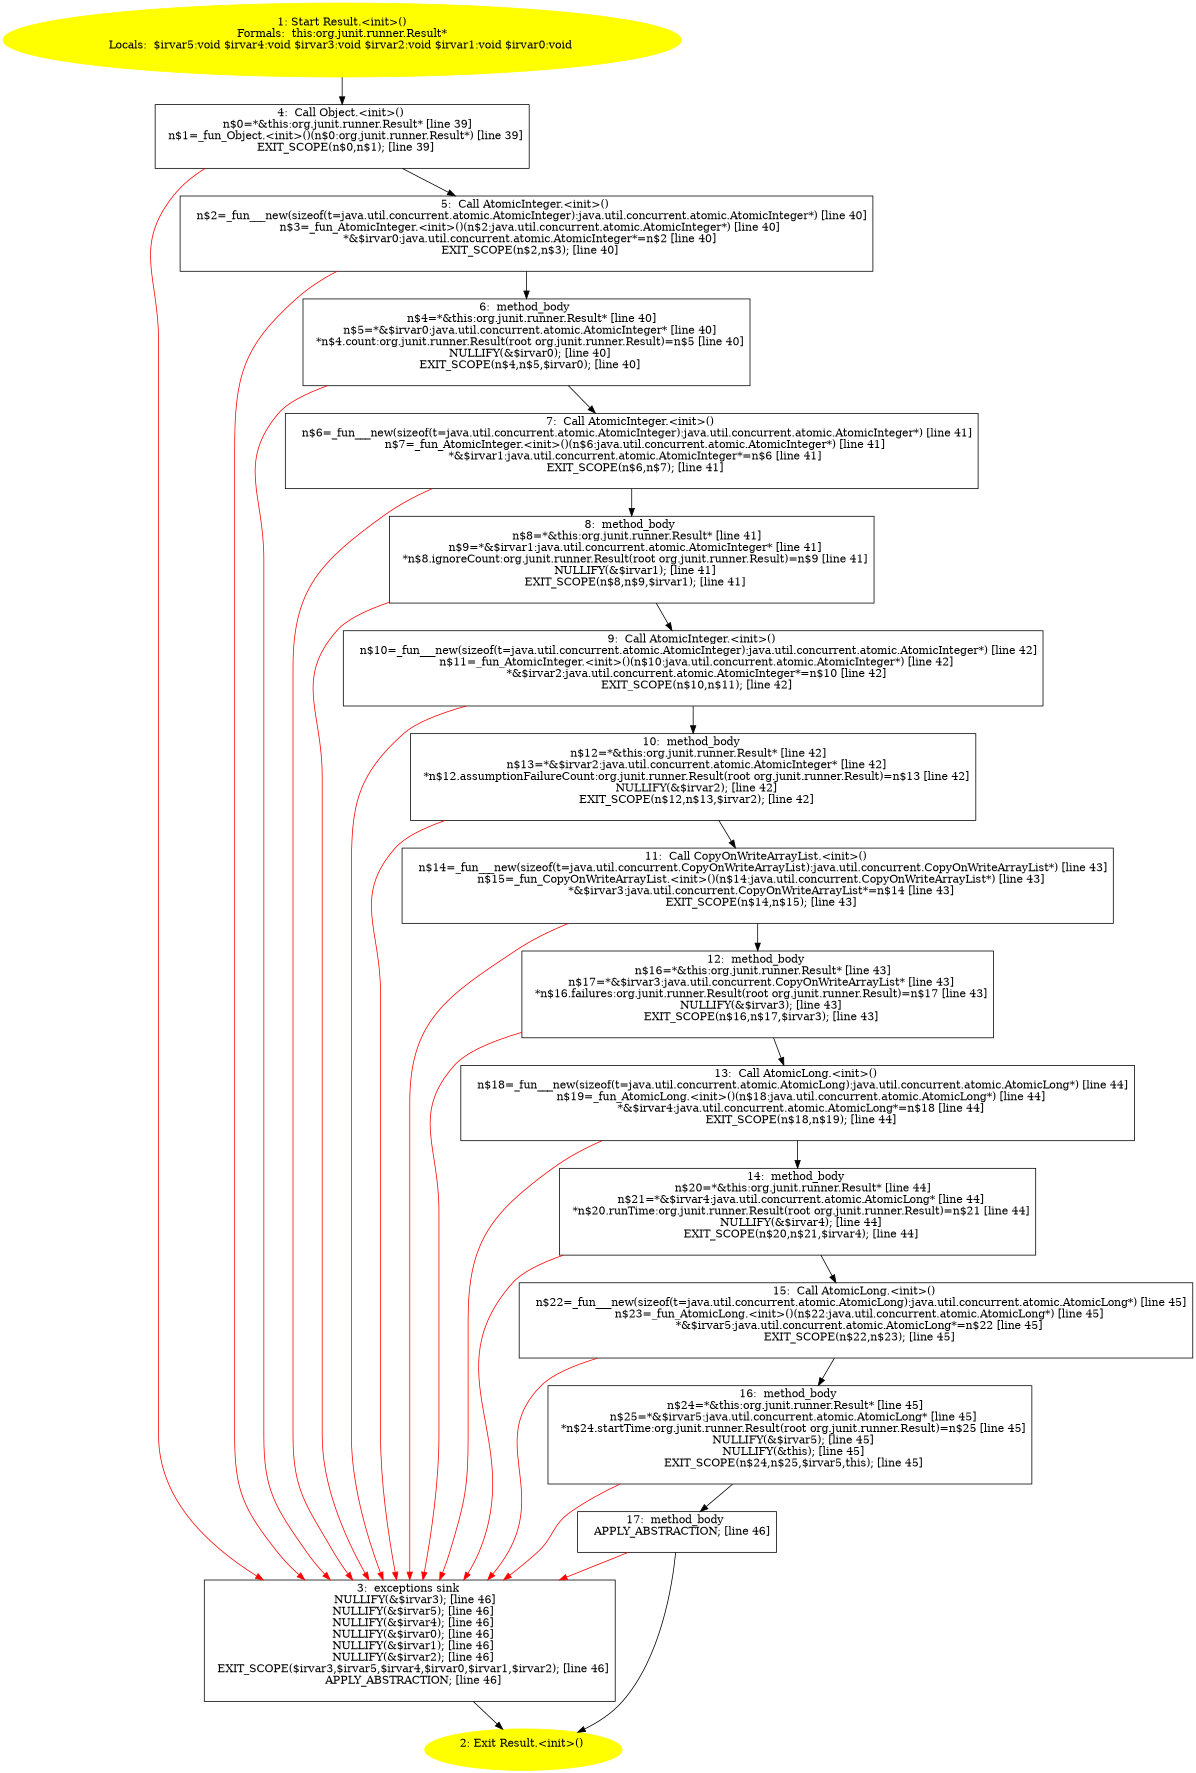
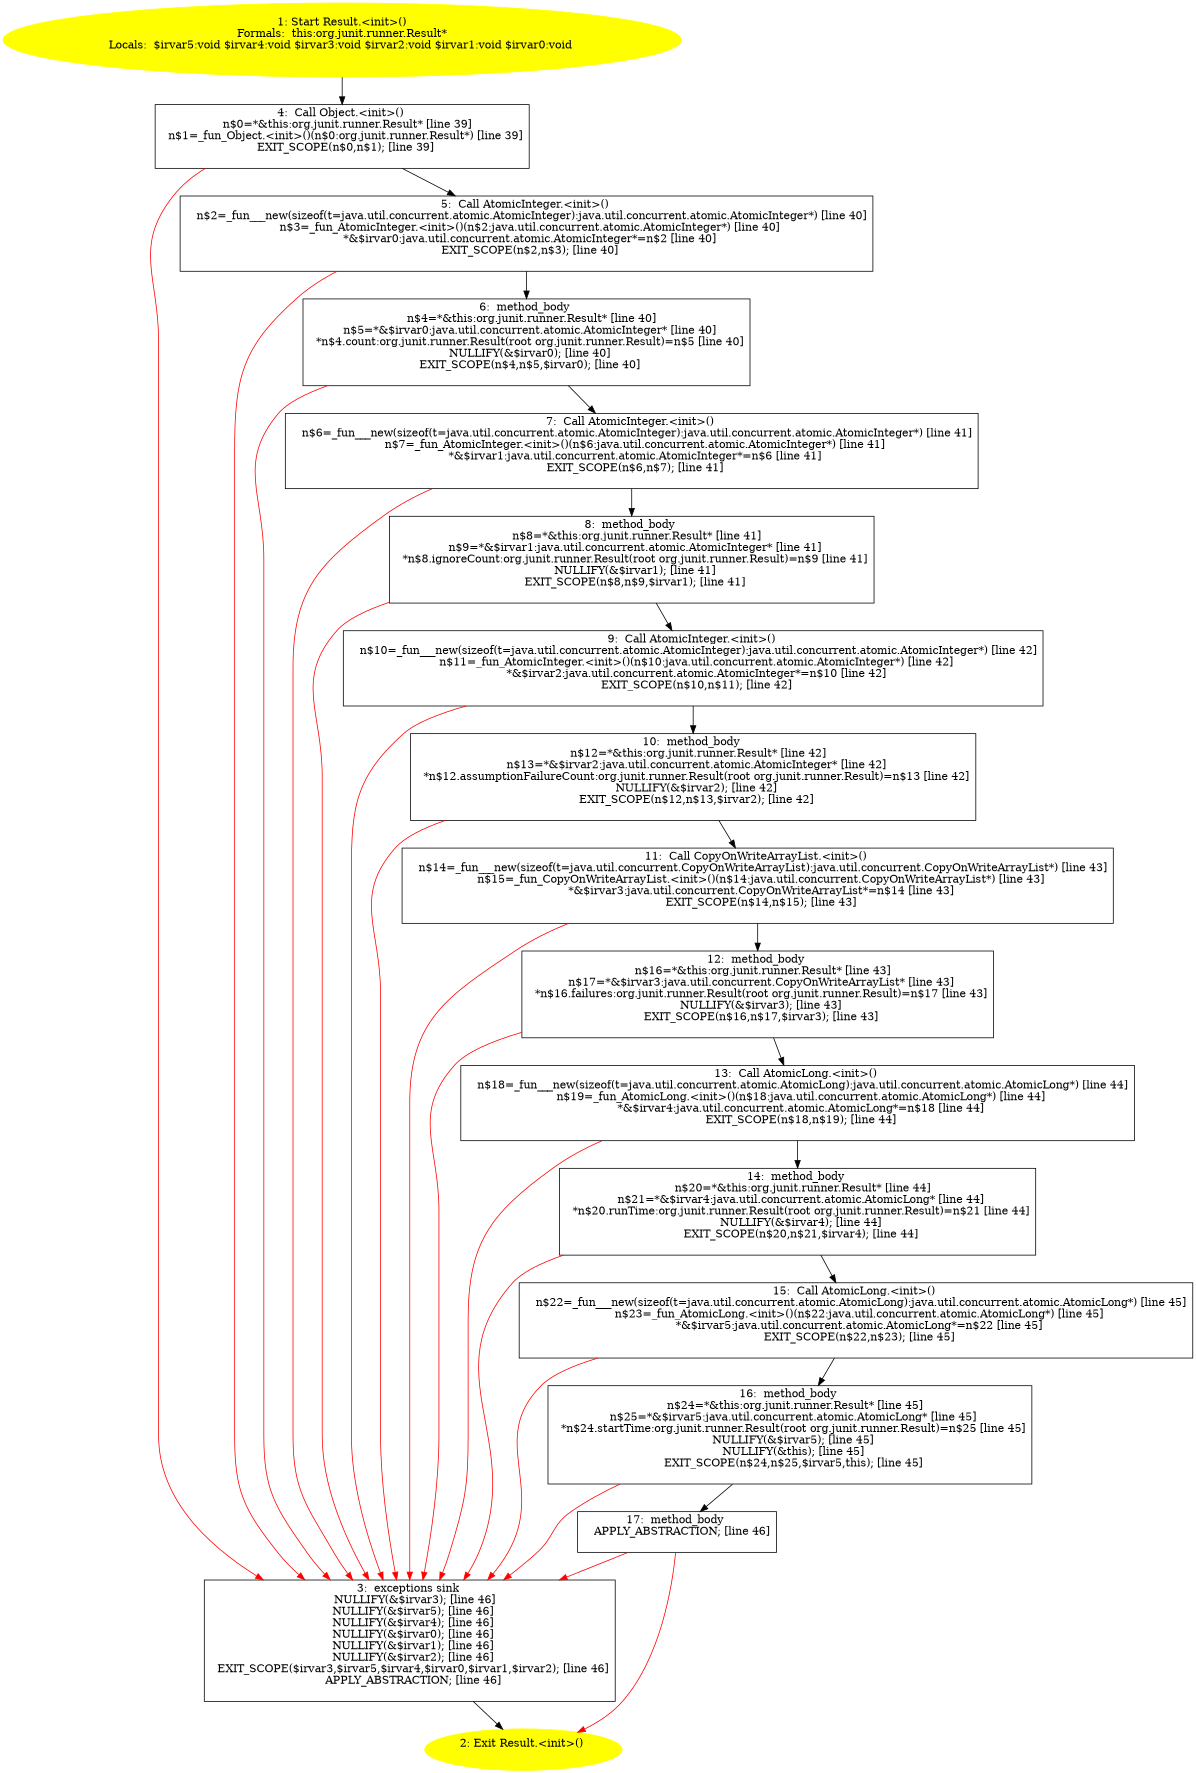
edge "17:  method_body APPLY_ABSTRACTION; [line 46]" -> "2: Exit Result.<init>()": color black -> red
